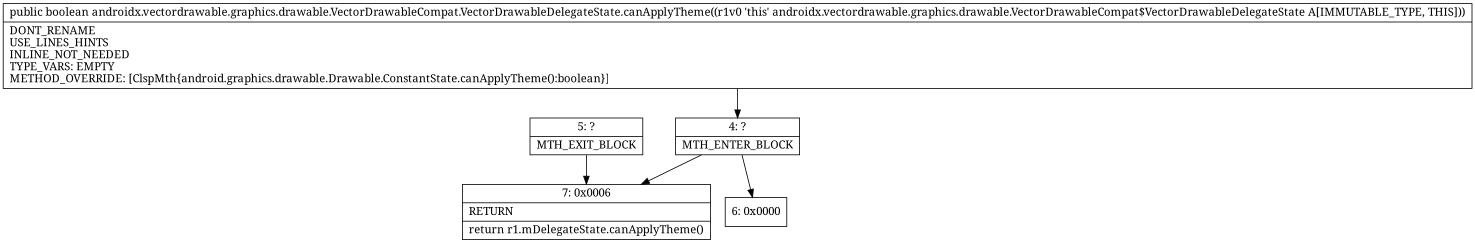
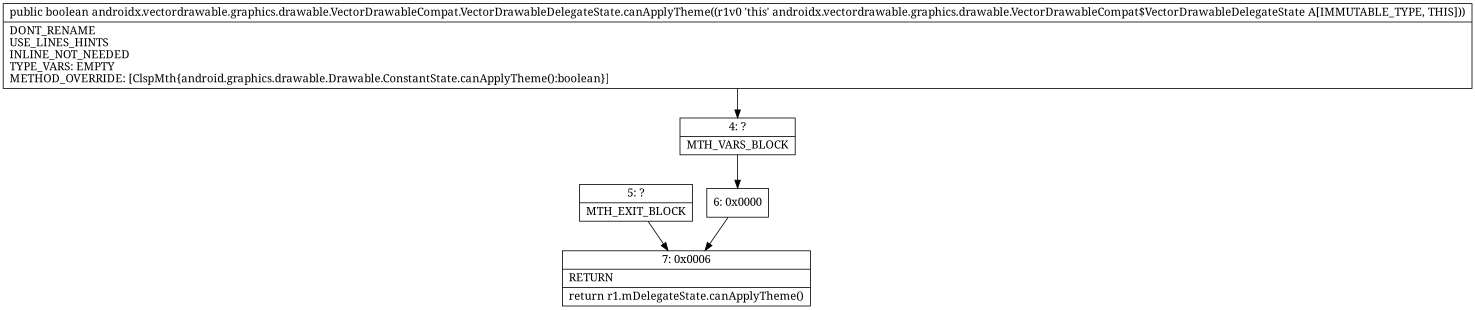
node "4: ?": text "MTH_ENTER_BLOCK" -> "MTH_VARS_BLOCK"
edge "4: ?" -> "7: 0x0006": now "6: 0x0000" -> "7: 0x0006"
